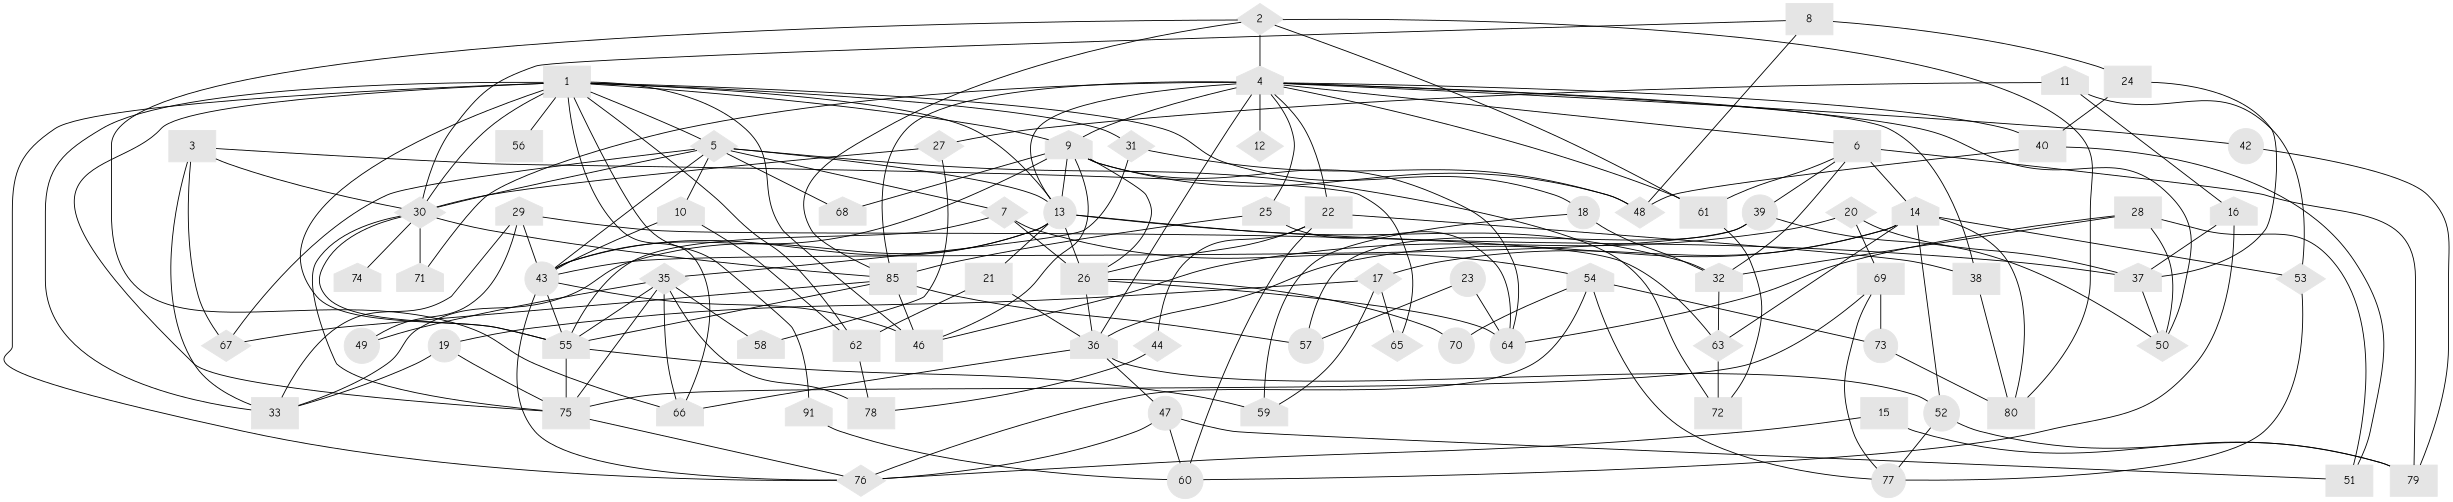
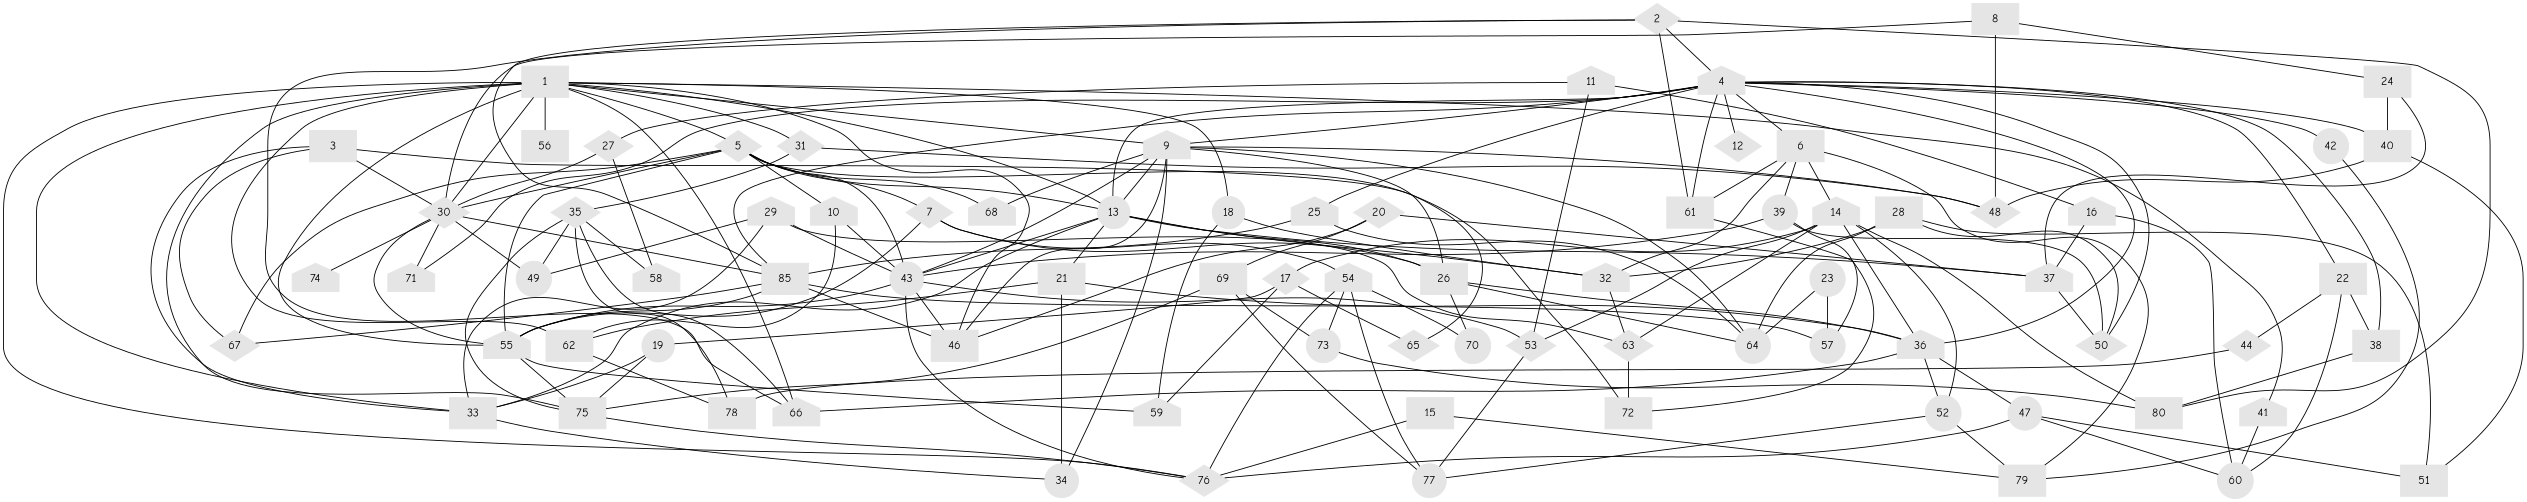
edge "22" -- "26": removed
edge "43" -- "53": added
edge "35" -- "55": now "5" -- "55"
edge "30" -- "75": now "30" -- "49"
node "91": label "91" -> "41"
node "34": added
